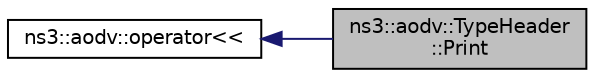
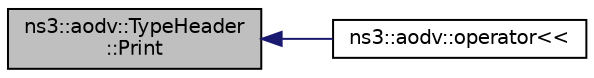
edge "ns3::aodv::TypeHeader ::Print" -> "ns3::aodv::operator<<": reversed
